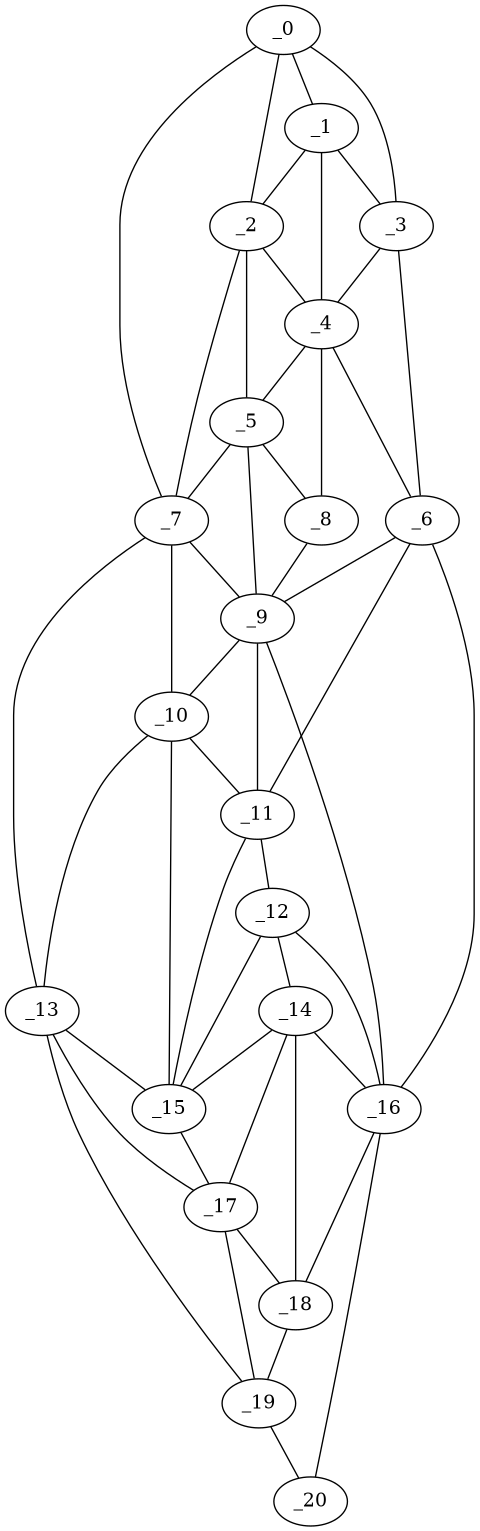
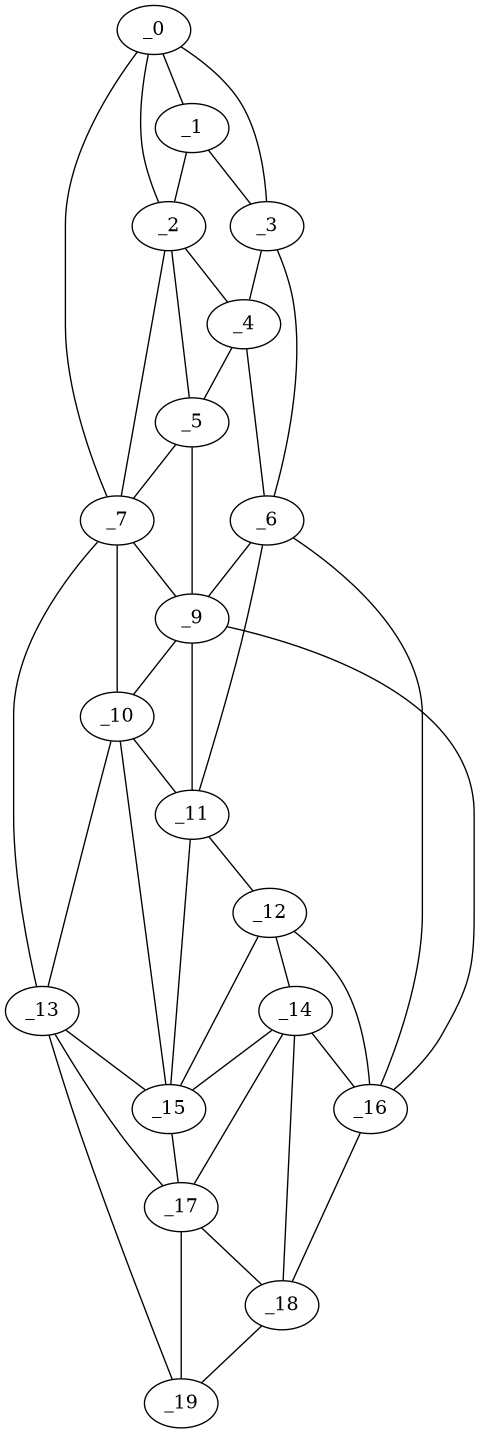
edge "_1" -- "_4": removed
node "_8": removed
node "_20": removed
